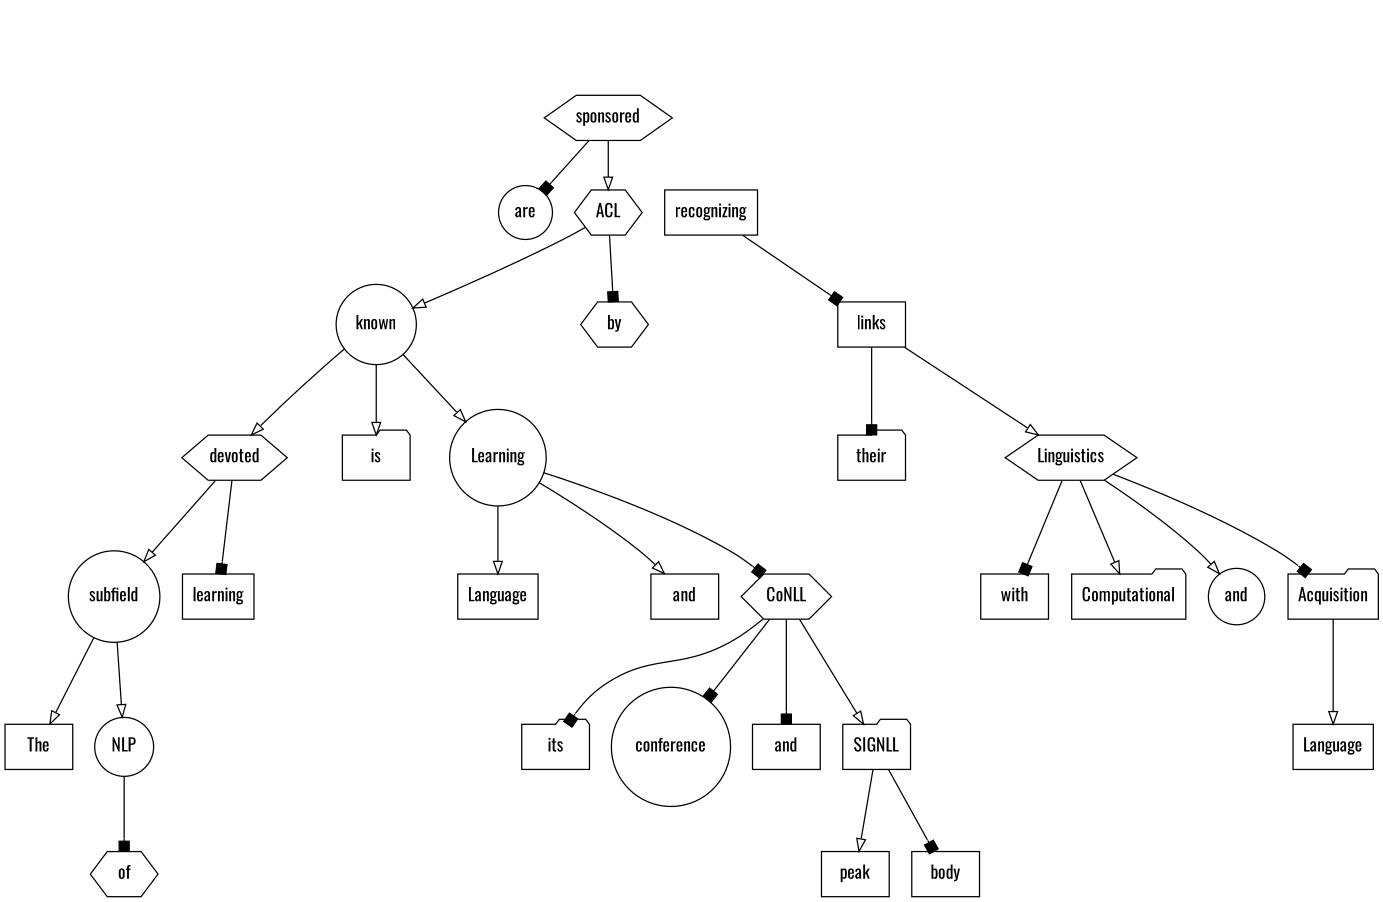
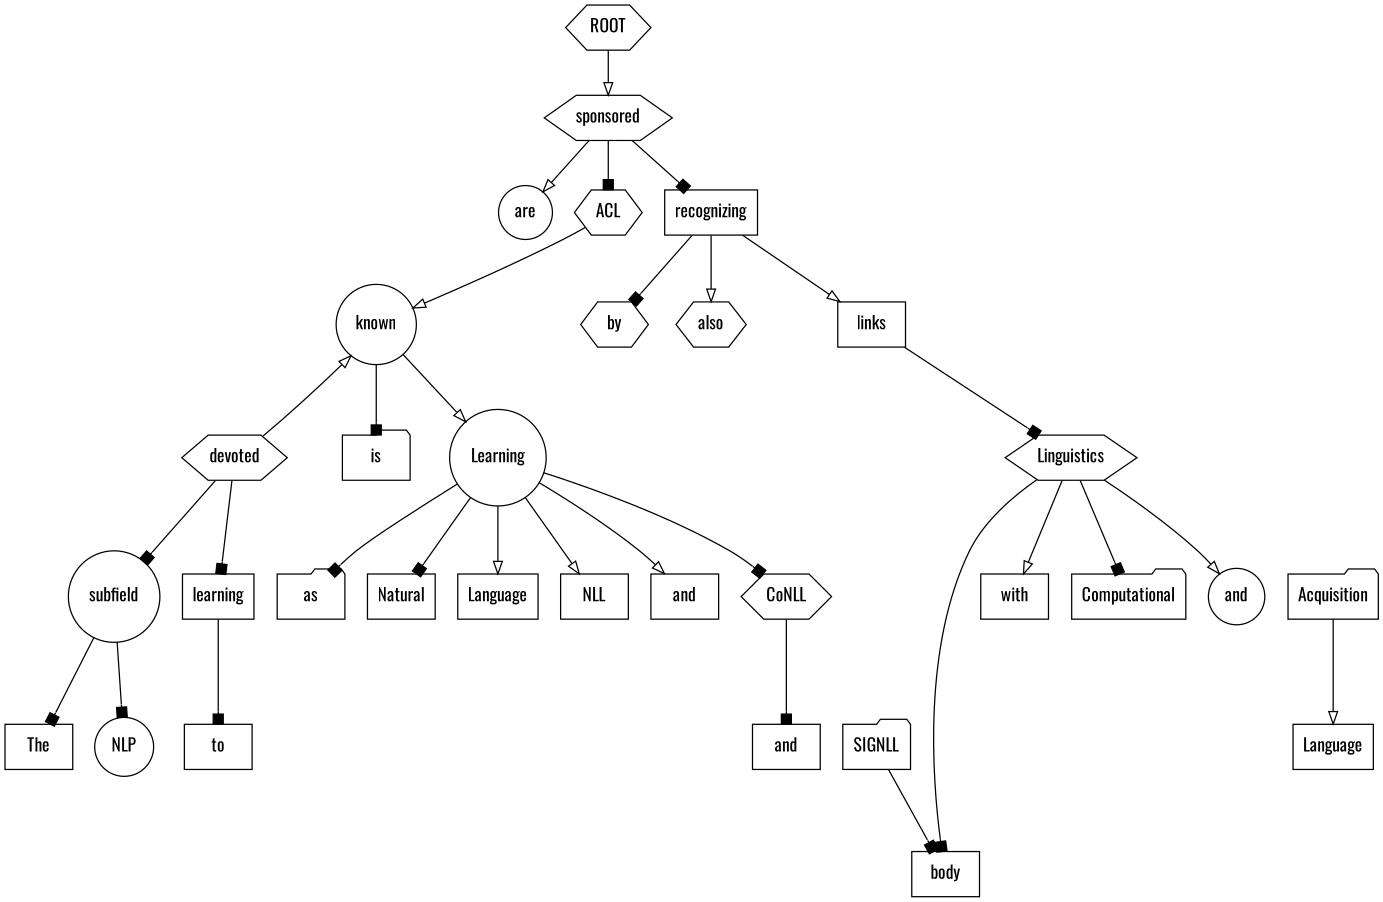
node "ROOT": added
edge "sponsored" -> "ACL": arrowhead onormal -> box
edge "sponsored" -> "recognizing": added
edge "sponsored" -> "are": arrowhead box -> onormal
edge "ACL" -> "by": now "recognizing" -> "by"
edge "recognizing" -> "links": arrowhead box -> onormal
node "also": added
edge "known" -> "devoted": reversed
edge "links" -> "Linguistics": arrowhead onormal -> box
edge "known" -> "is": arrowhead onormal -> box
node "their": removed
edge "Linguistics" -> "Acquisition": now "Linguistics" -> "body"
edge "devoted" -> "subfield": arrowhead onormal -> box
edge "Linguistics" -> "with": arrowhead box -> onormal
edge "Linguistics" -> "Computational": arrowhead onormal -> box
node "as": added
node "Natural": added
node "NLL": added
edge "CoNLL" -> "SIGNLL": removed
edge "subfield" -> "NLP": arrowhead onormal -> box
edge "subfield" -> "The": arrowhead onormal -> box
node "to": added
node "its": removed
node "conference": removed
node "of": removed
node "peak": removed
